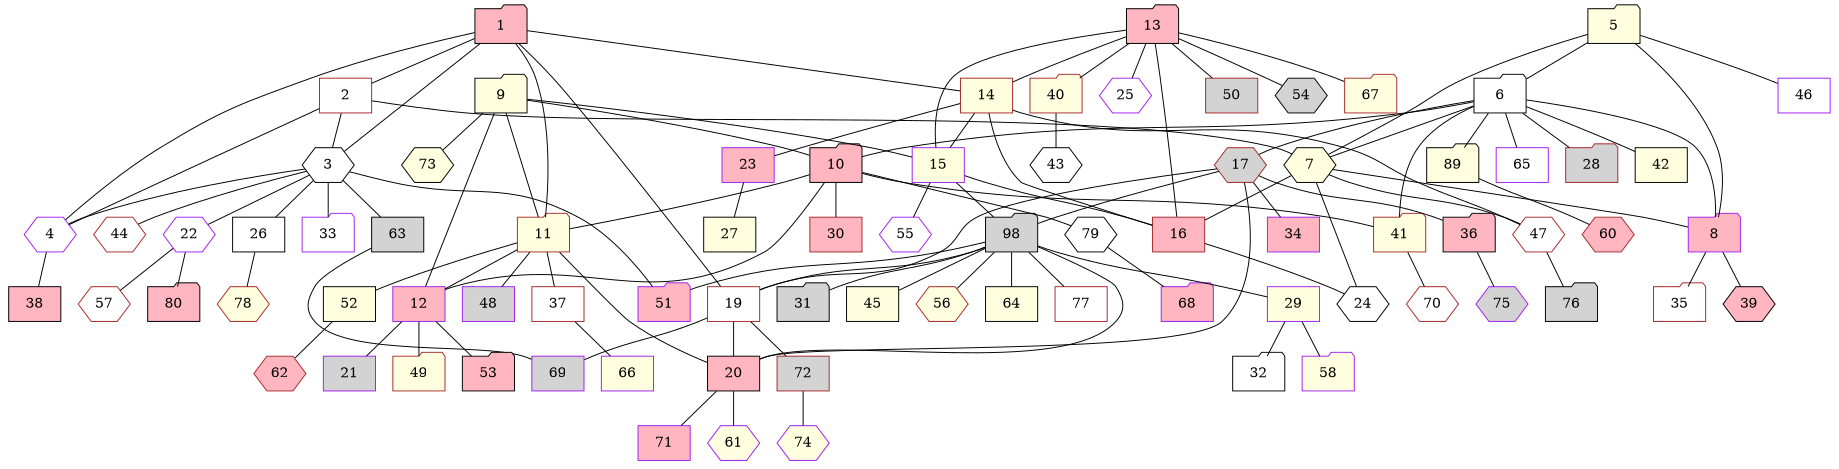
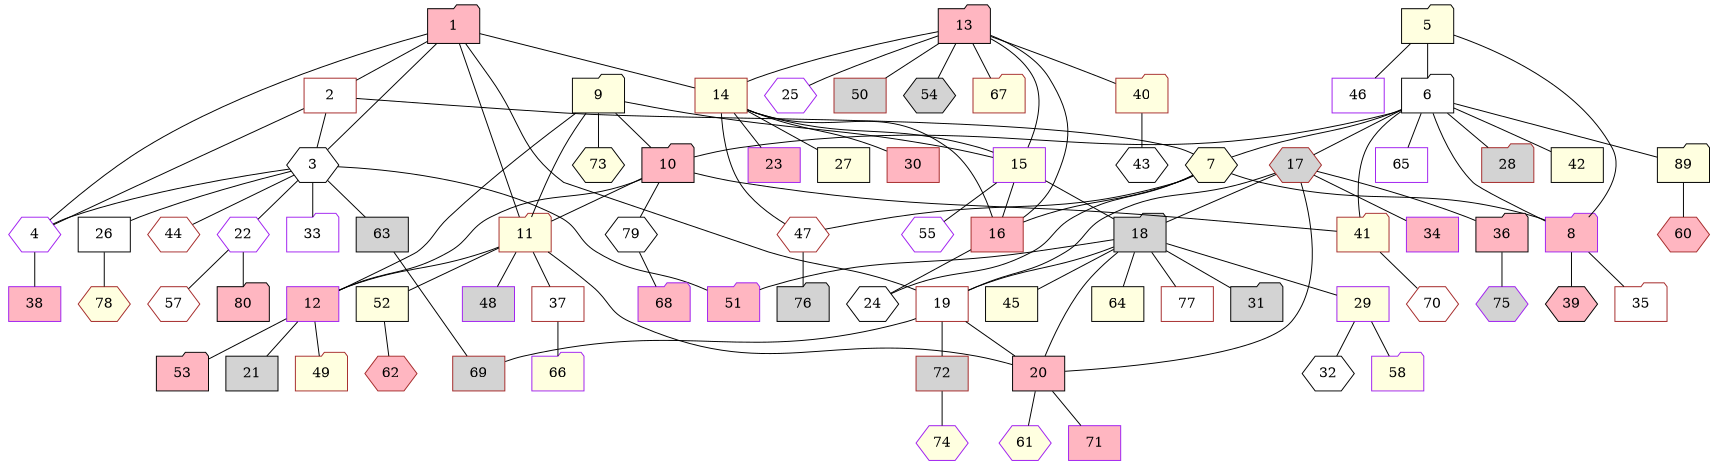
edge "5" -- "7": removed
edge "23" -- "27": now "14" -- "27"
edge "10" -- "30": now "14" -- "30"
node "98": label "98" -> "18"
node "38": color black -> purple
node "56": removed
node "21": color purple -> black
node "69": color purple -> brown
node "66": shape box -> folder
node "32": shape folder -> hexagon
